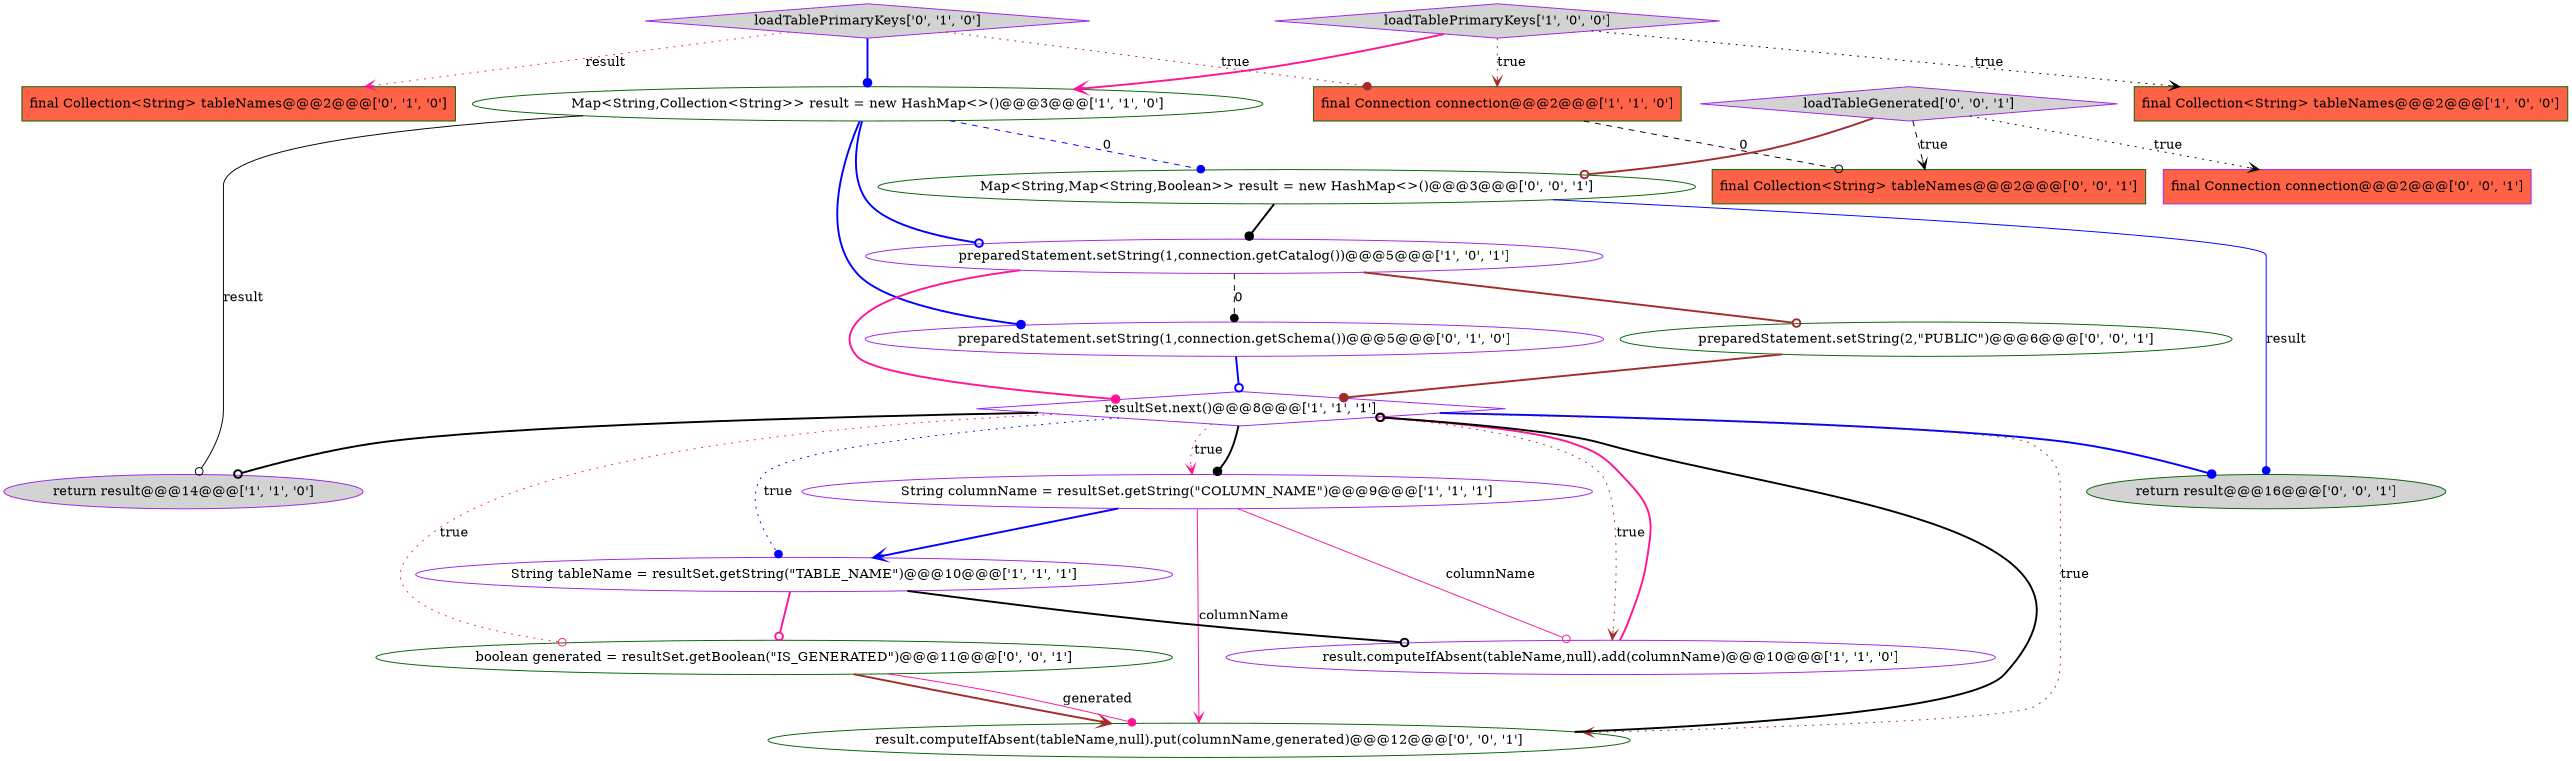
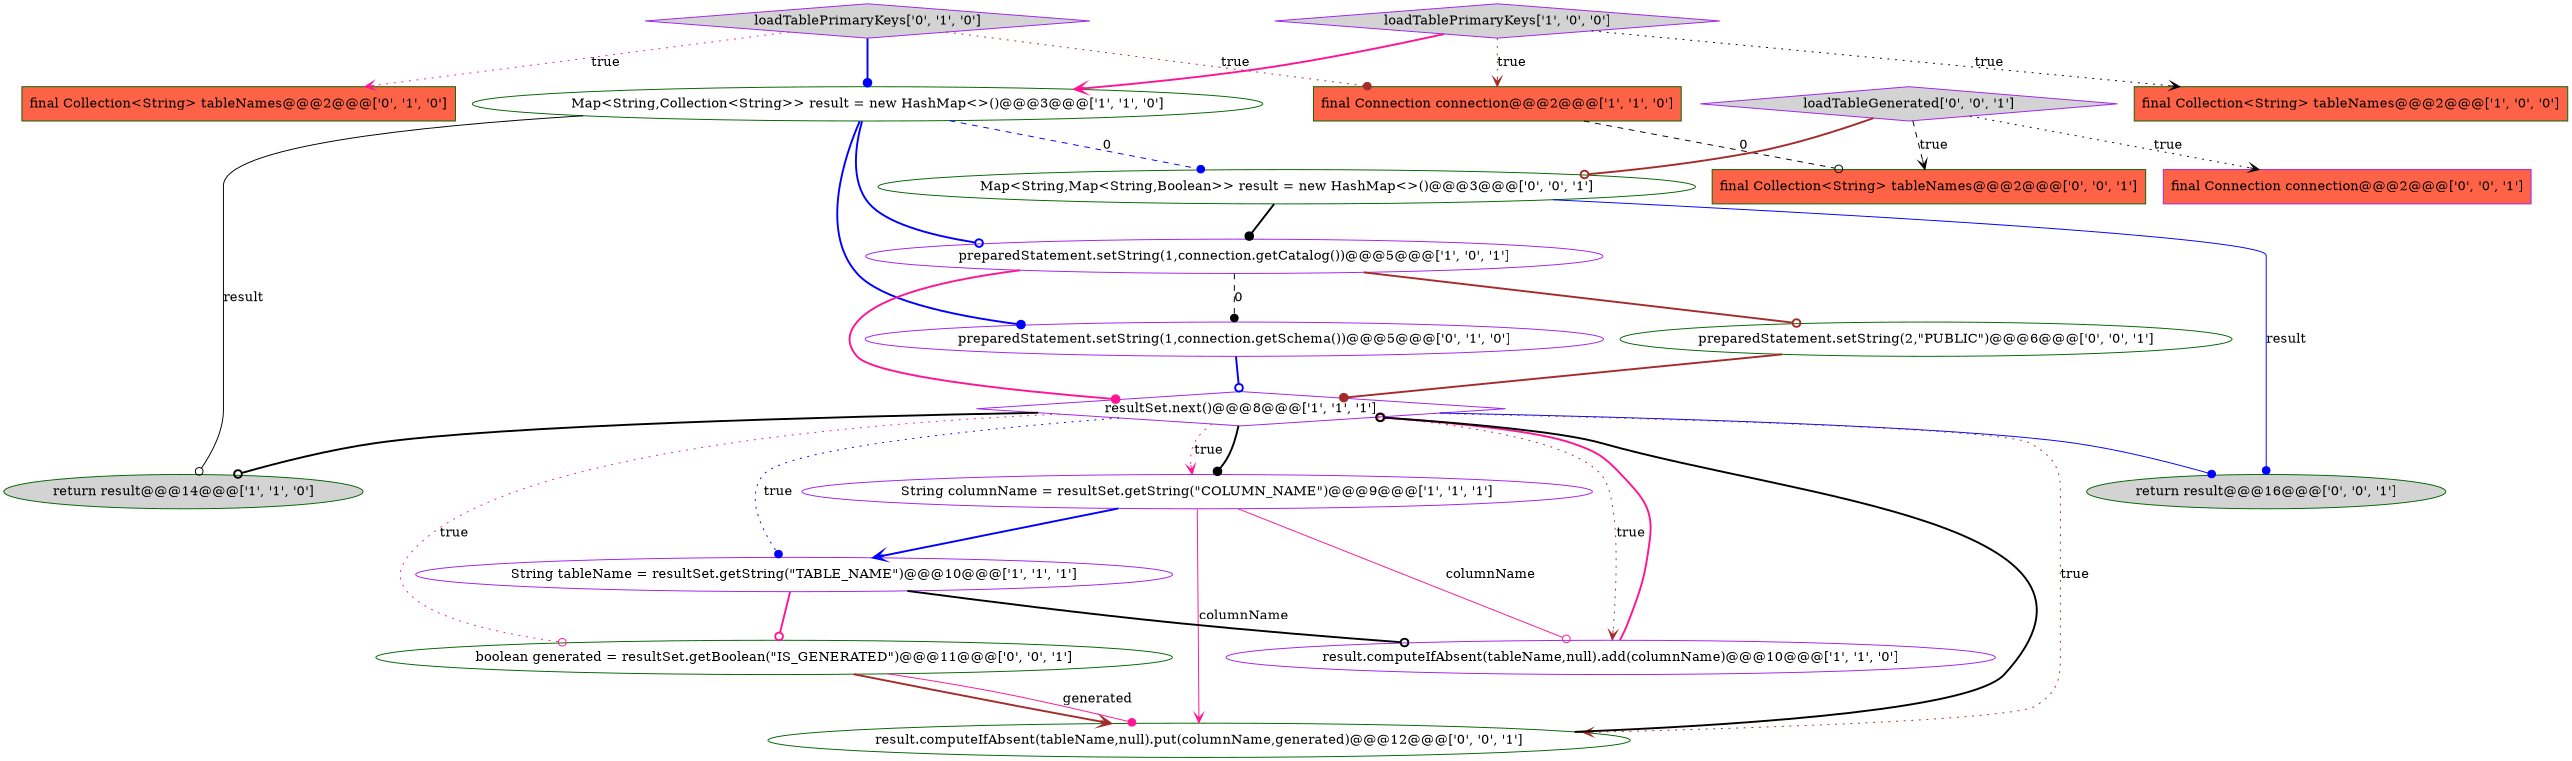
edge "loadTablePrimaryKeys['0', '1', '0']" -> "final Collection<String> tableNames@@@2@@@['0', '1', '0']": label "result" -> "true"
edge "resultSet.next()@@@8@@@['1', '1', '1']" -> "return result@@@16@@@['0', '0', '1']": style bold -> solid
node "return result@@@14@@@['1', '1', '0']": color purple -> darkgreen
